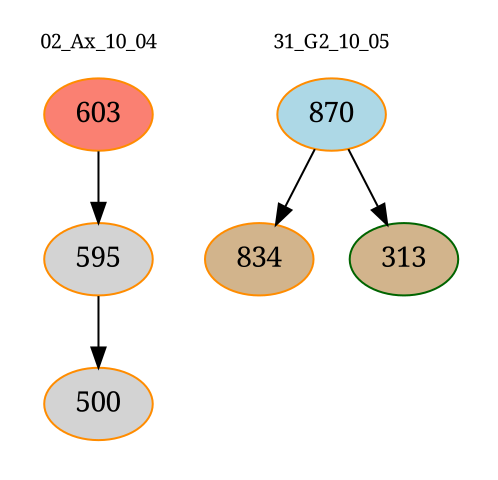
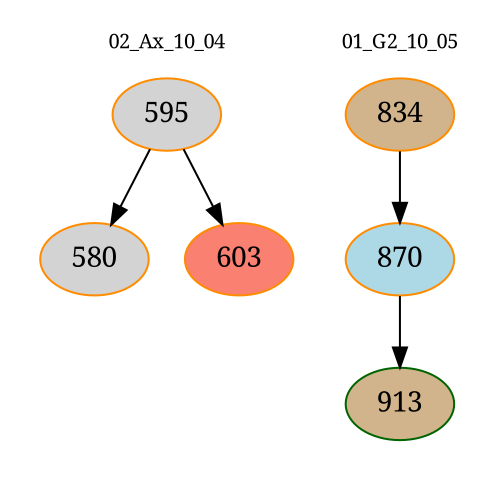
cluster "31_G2_10_05": label "31_G2_10_05" -> "01_G2_10_05"
edge "603" -> "595": reversed
edge "870" -> "834": reversed
node "313": label "313" -> "913"
node "500": label "500" -> "580"
